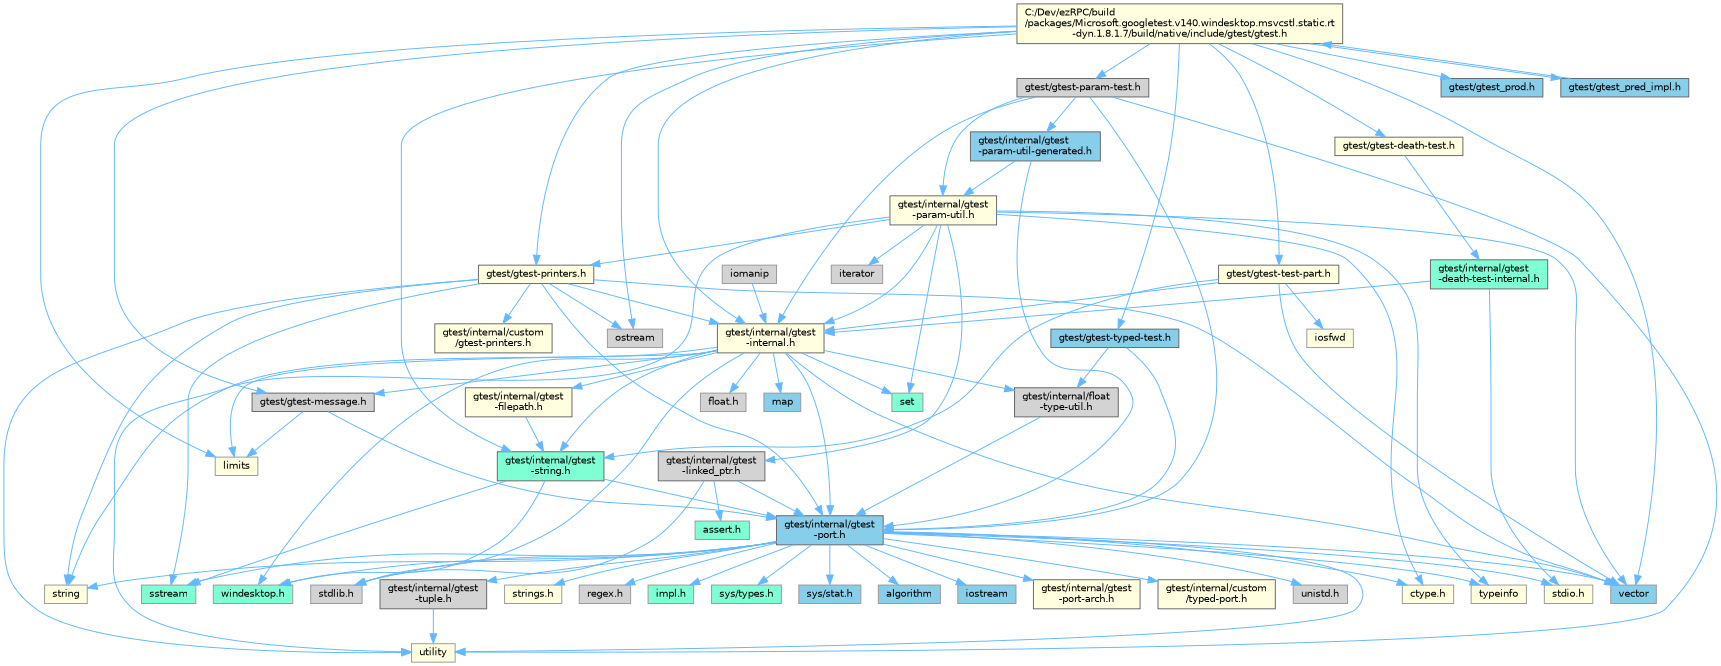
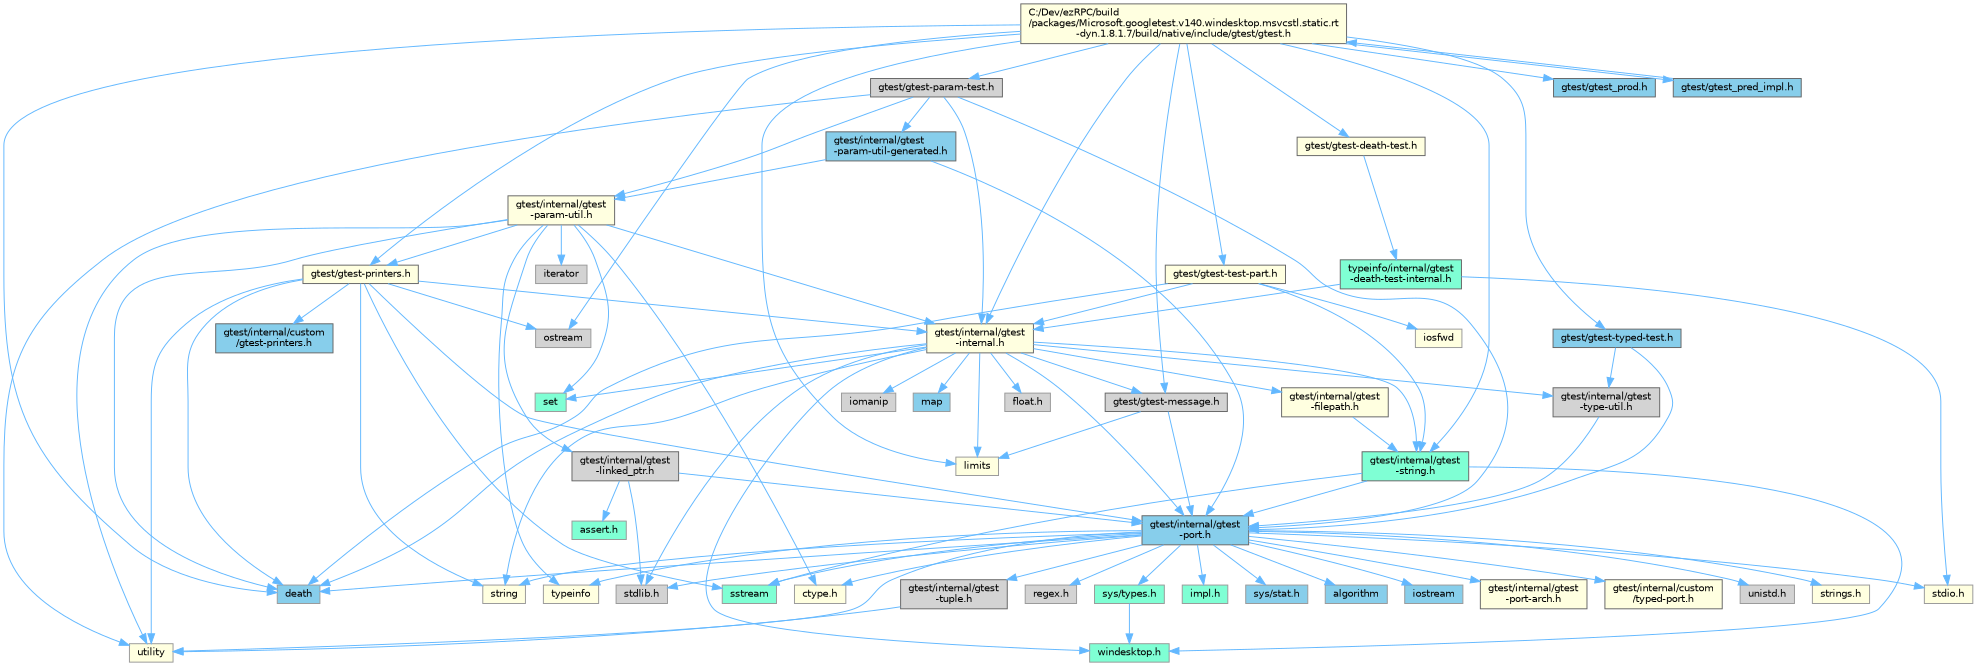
node "gtest/internal/gtest -death-test-internal.h": label "gtest/internal/gtest -death-test-internal.h" -> "typeinfo/internal/gtest -death-test-internal.h"
edge "iomanip" -> "gtest/internal/gtest -internal.h": reversed
node "gtest/internal/custom /gtest-printers.h": fillcolor lightyellow -> skyblue
node "gtest/internal/float -type-util.h": label "gtest/internal/float -type-util.h" -> "gtest/internal/gtest -type-util.h"
edge "gtest/internal/gtest -port.h" -> "windesktop.h": now "sys/types.h" -> "windesktop.h"
node "vector": label "vector" -> "death"
